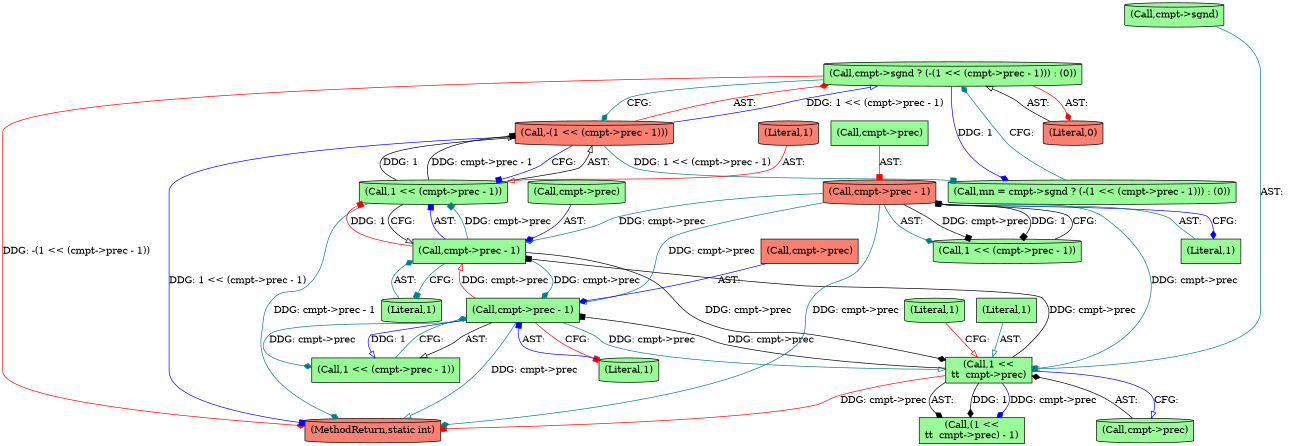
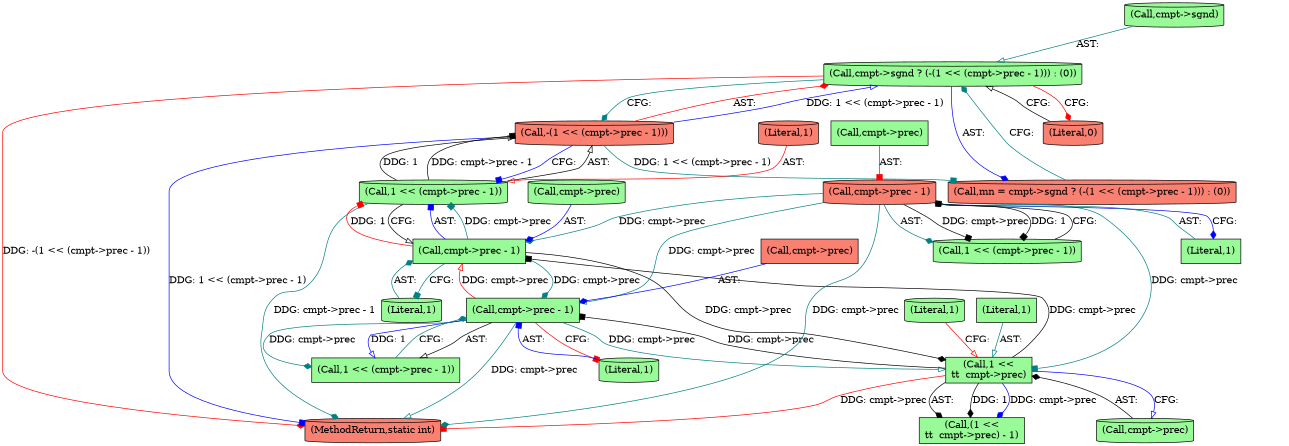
edge "(Literal,0)" -> "(Call,cmpt->sgnd ? (-(1 << (cmpt->prec - 1))) : (0))": label "AST: " -> "CFG: "
edge "(Call,cmpt->sgnd ? (-(1 << (cmpt->prec - 1))) : (0))" -> "(Literal,0)": label "AST: " -> "CFG: "
edge "(Call,cmpt->sgnd ? (-(1 << (cmpt->prec - 1))) : (0))" -> "(Call,mn = cmpt->sgnd ? (-(1 << (cmpt->prec - 1))) : (0))": label "DDG: 1" -> "AST: "
node "(Call,mn = cmpt->sgnd ? (-(1 << (cmpt->prec - 1))) : (0))": fillcolor palegreen -> salmon
edge "(Call,cmpt->sgnd)" -> "(Call,1 << tt  cmpt->prec)": now "(Call,cmpt->sgnd)" -> "(Call,cmpt->sgnd ? (-(1 << (cmpt->prec - 1))) : (0))"
